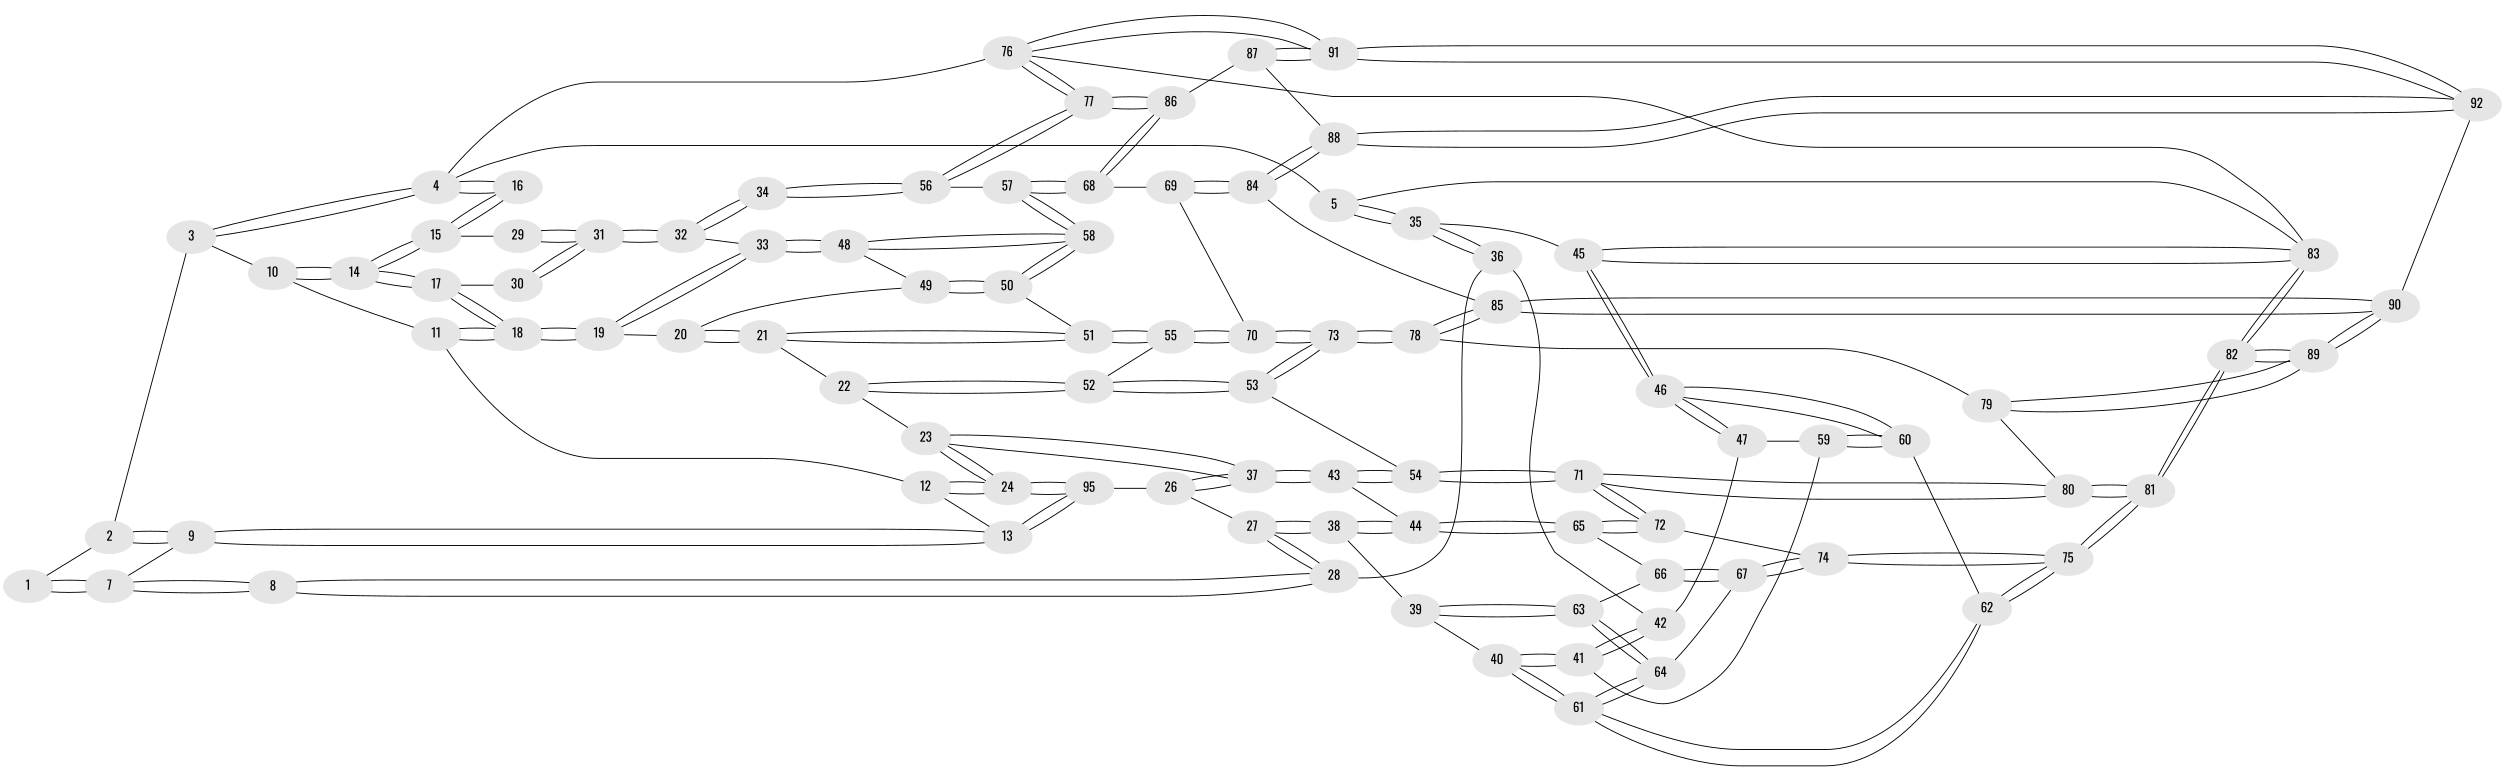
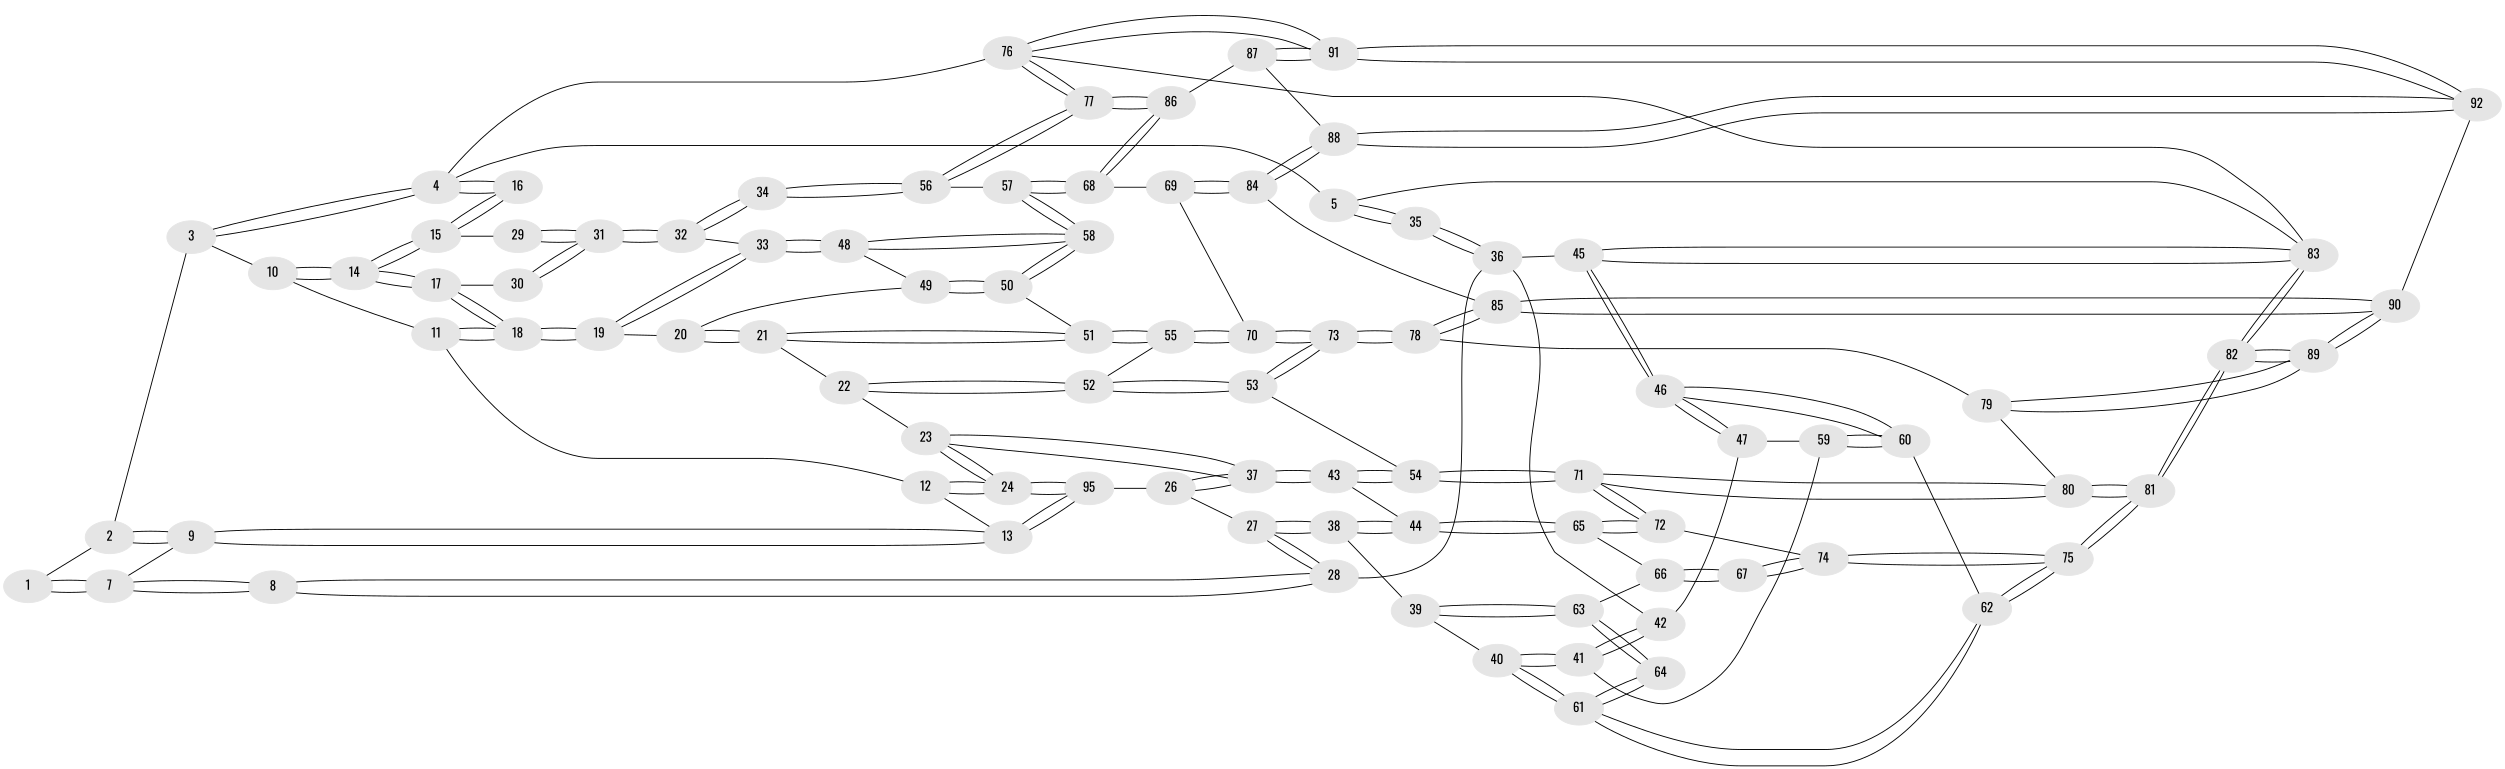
edge "35" -- "45": now "36" -- "45"
edge "67" -- "64": removed
